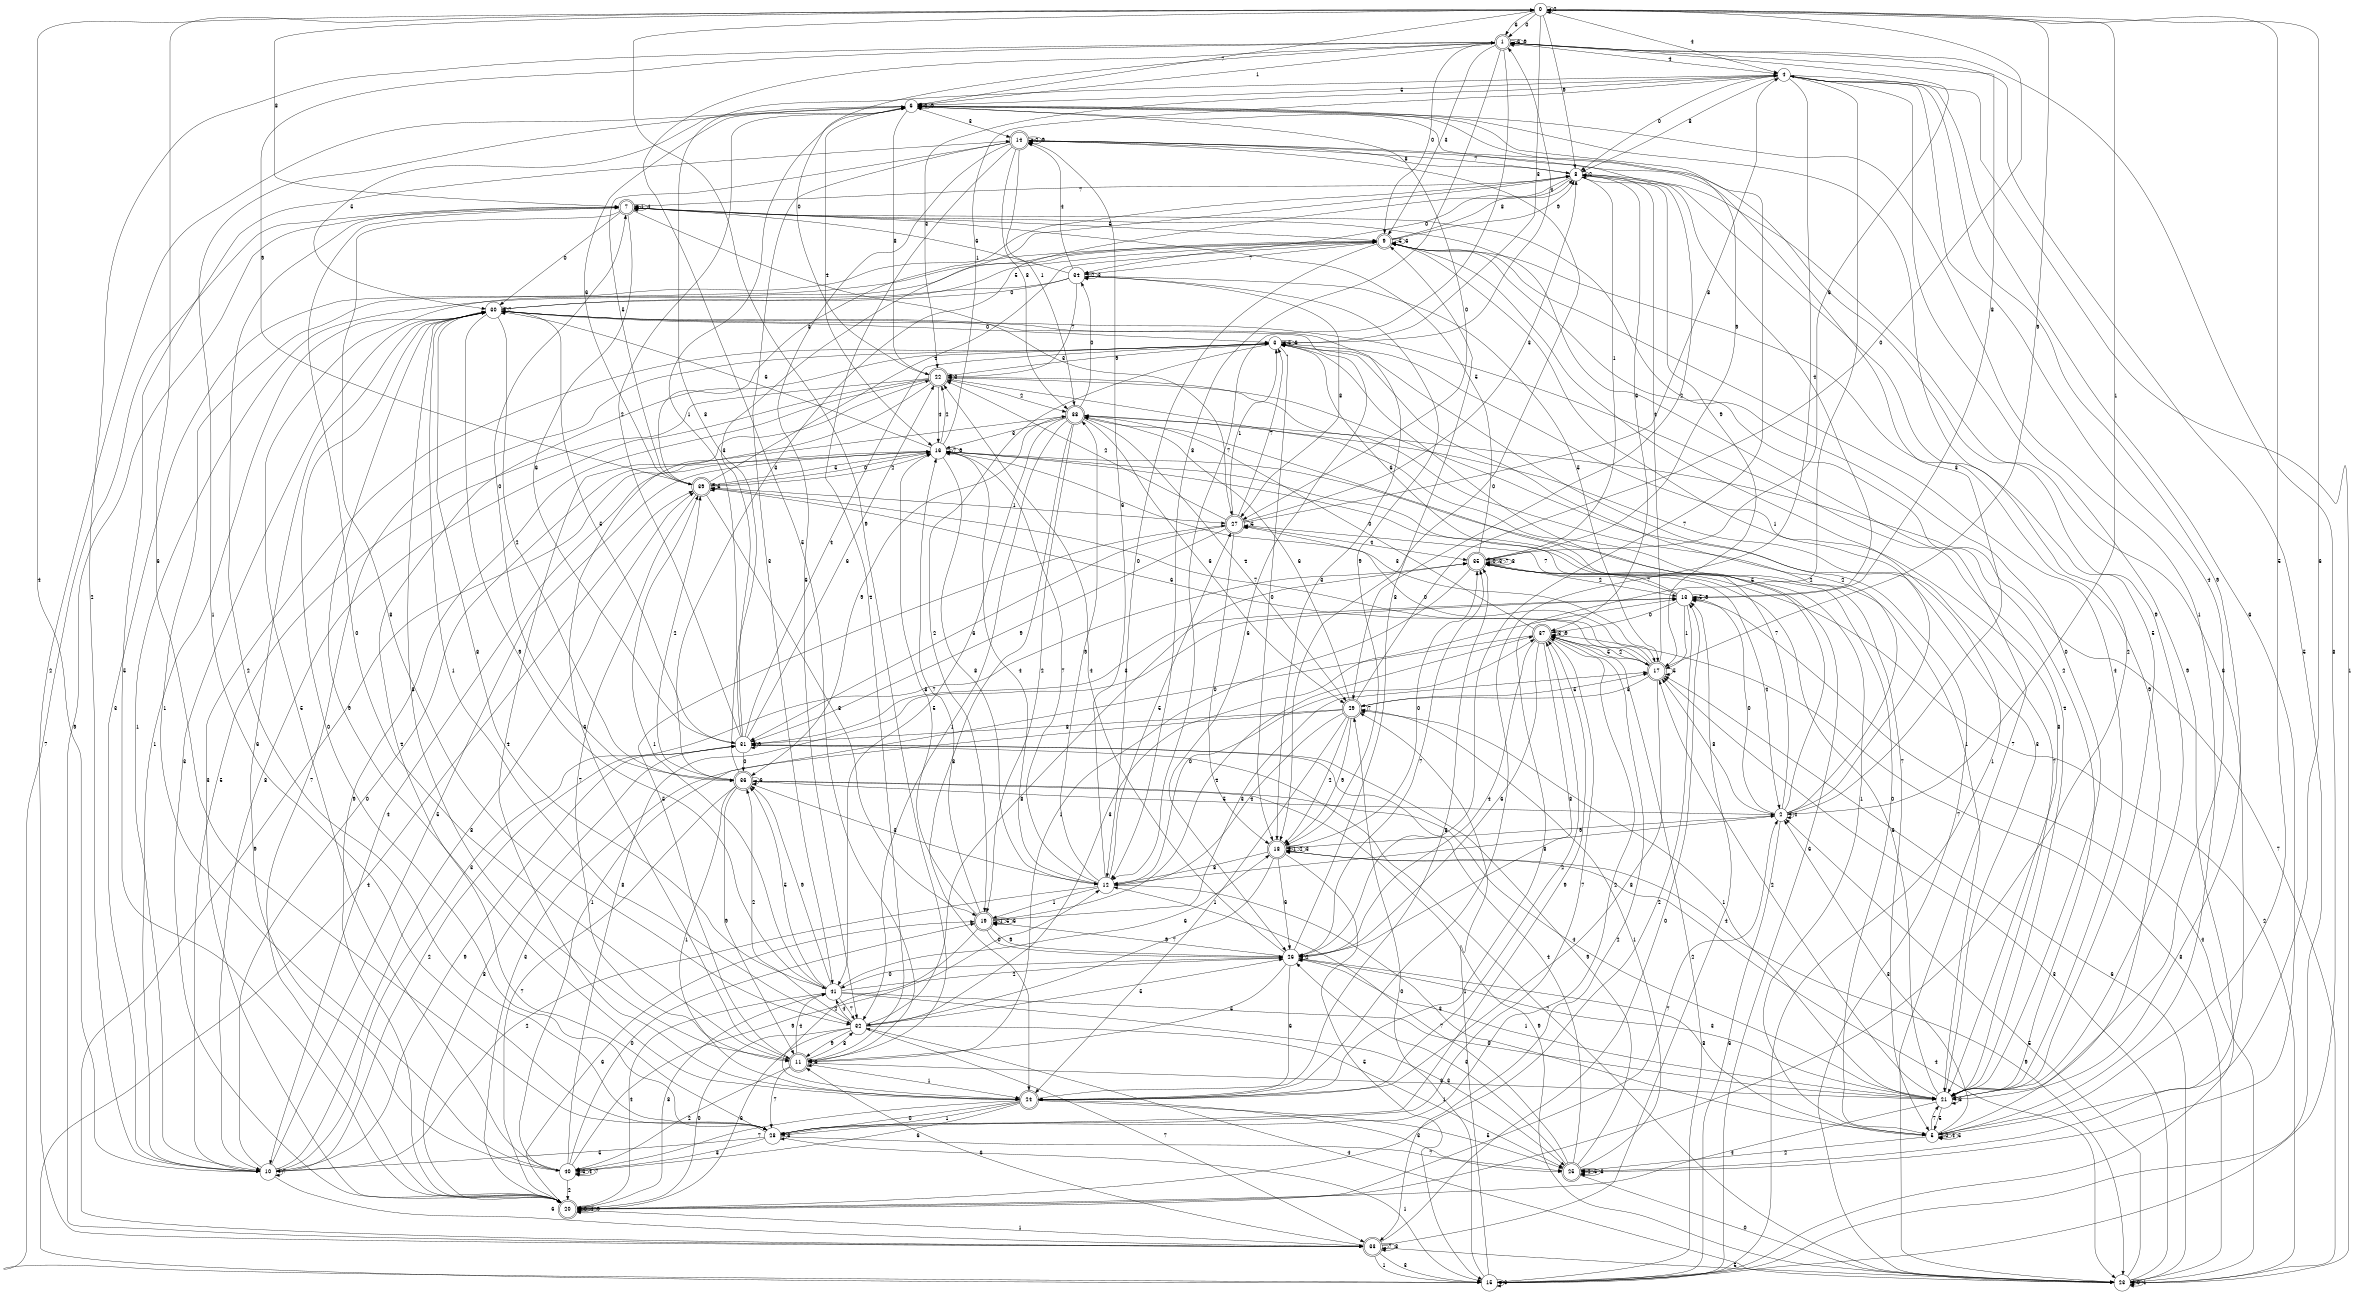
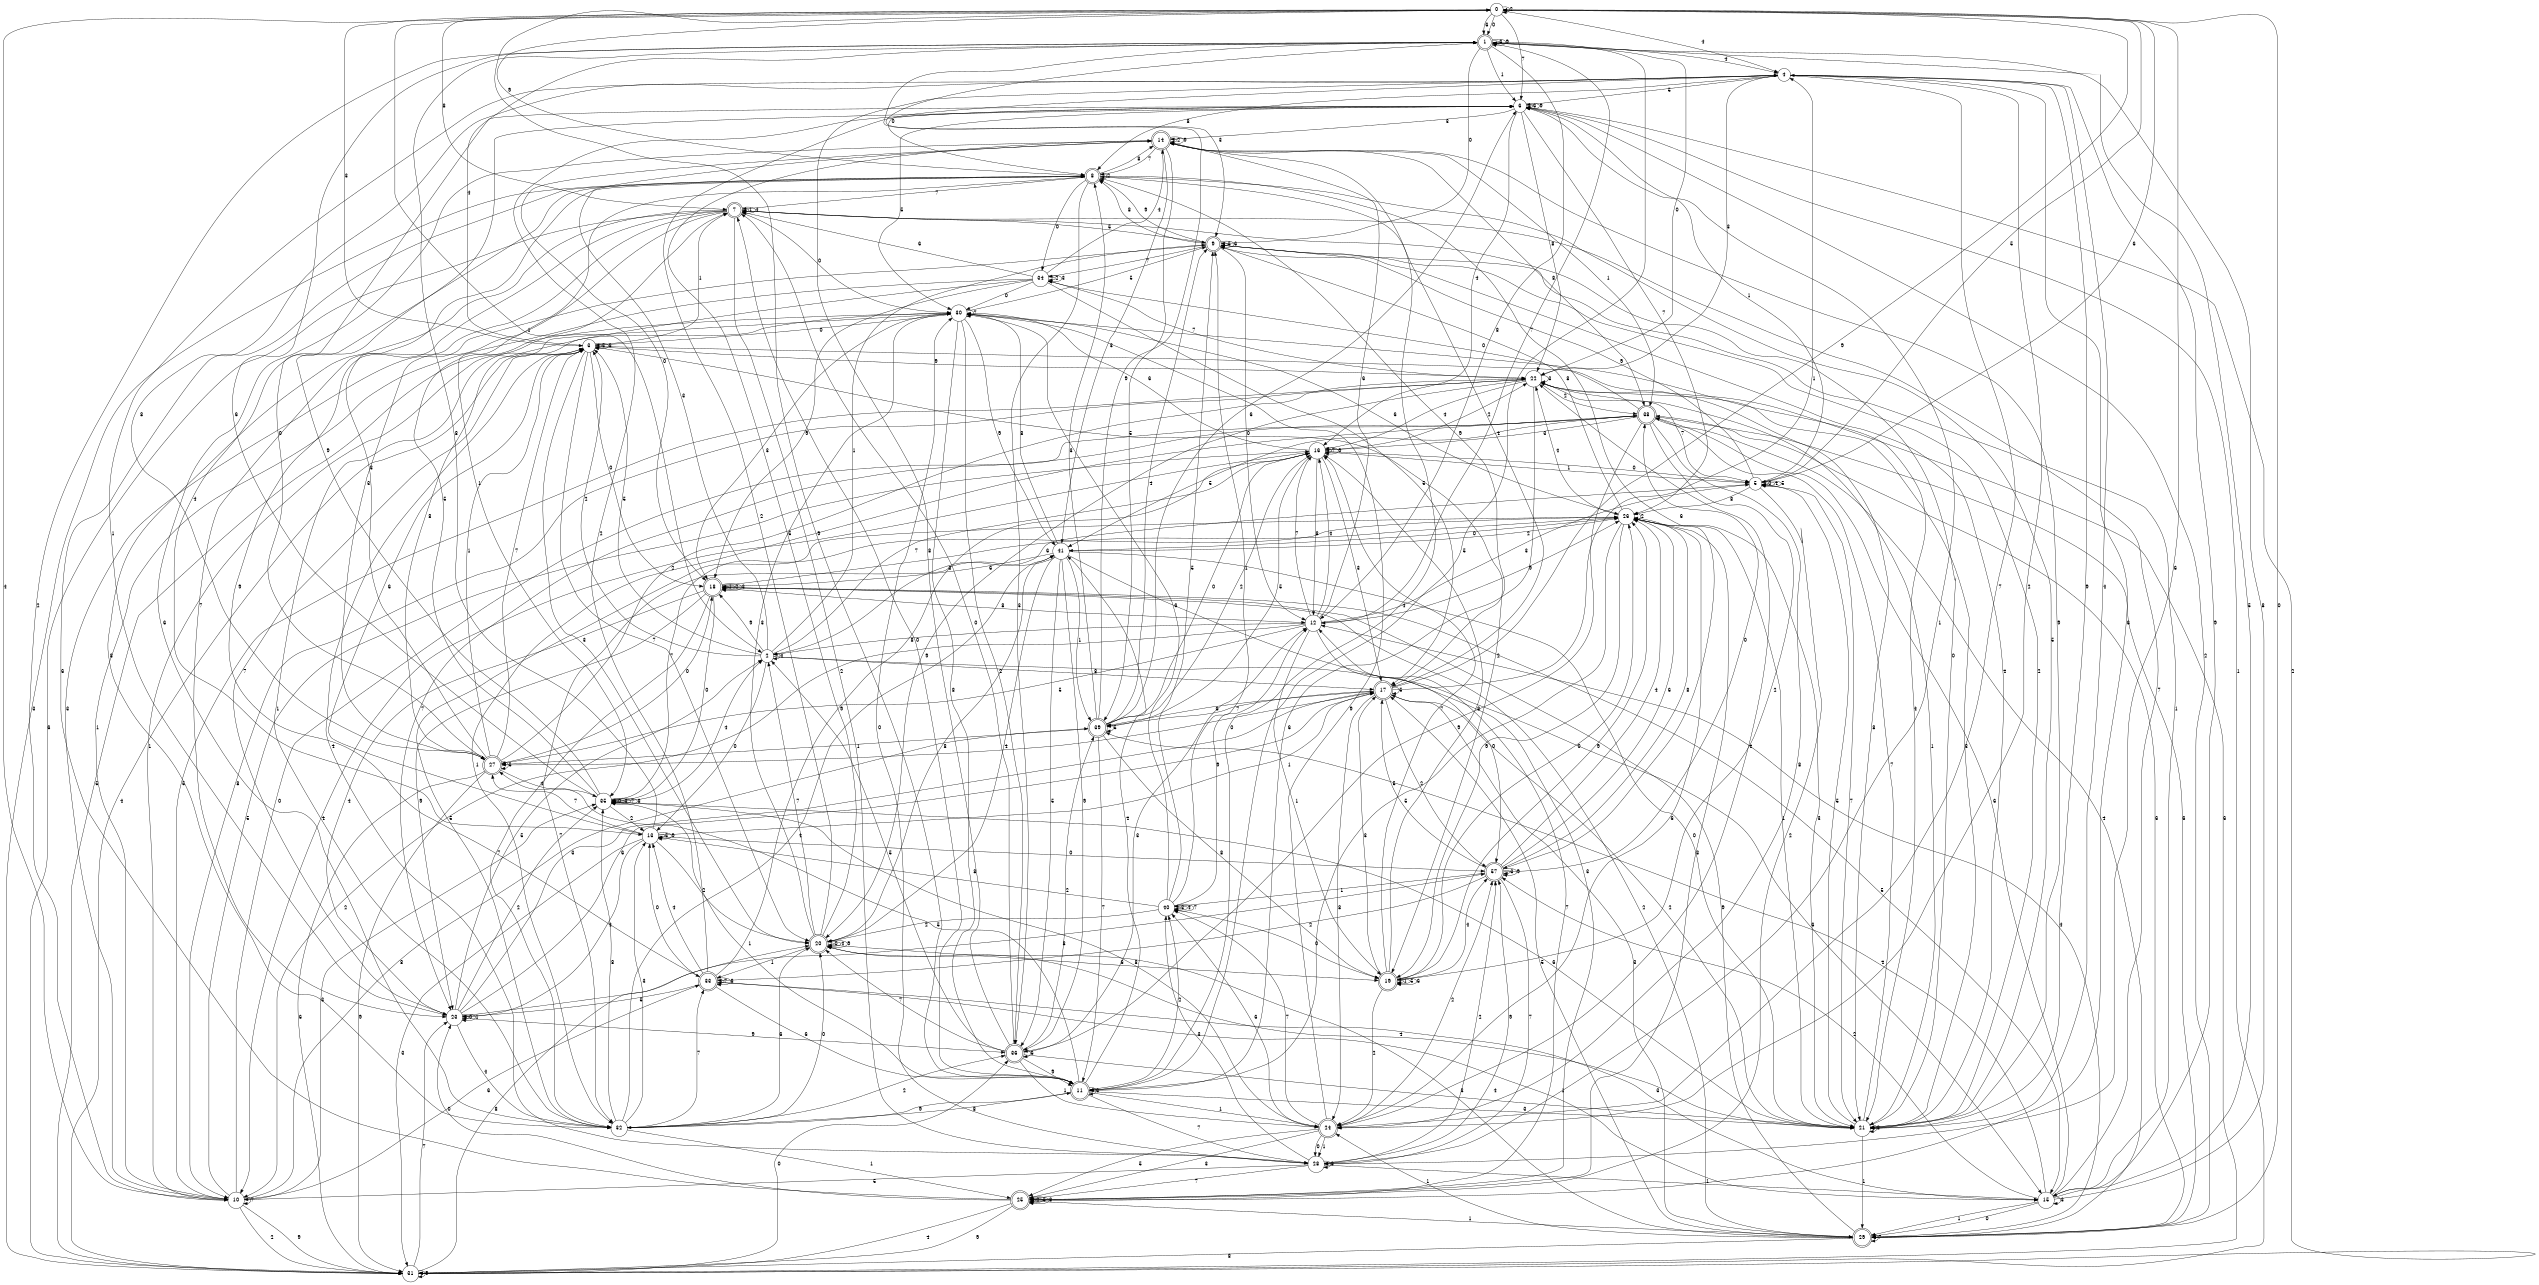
edge "16" -> "4": now "17" -> "4"
node "8": shape circle -> doublecircle
edge "3" -> "7": added, label "1"
node "22": shape doublecircle -> circle
node "35": shape doublecircle -> circle
node "37": label "37" -> "57"
edge "12" -> "38": now "12" -> "26"
